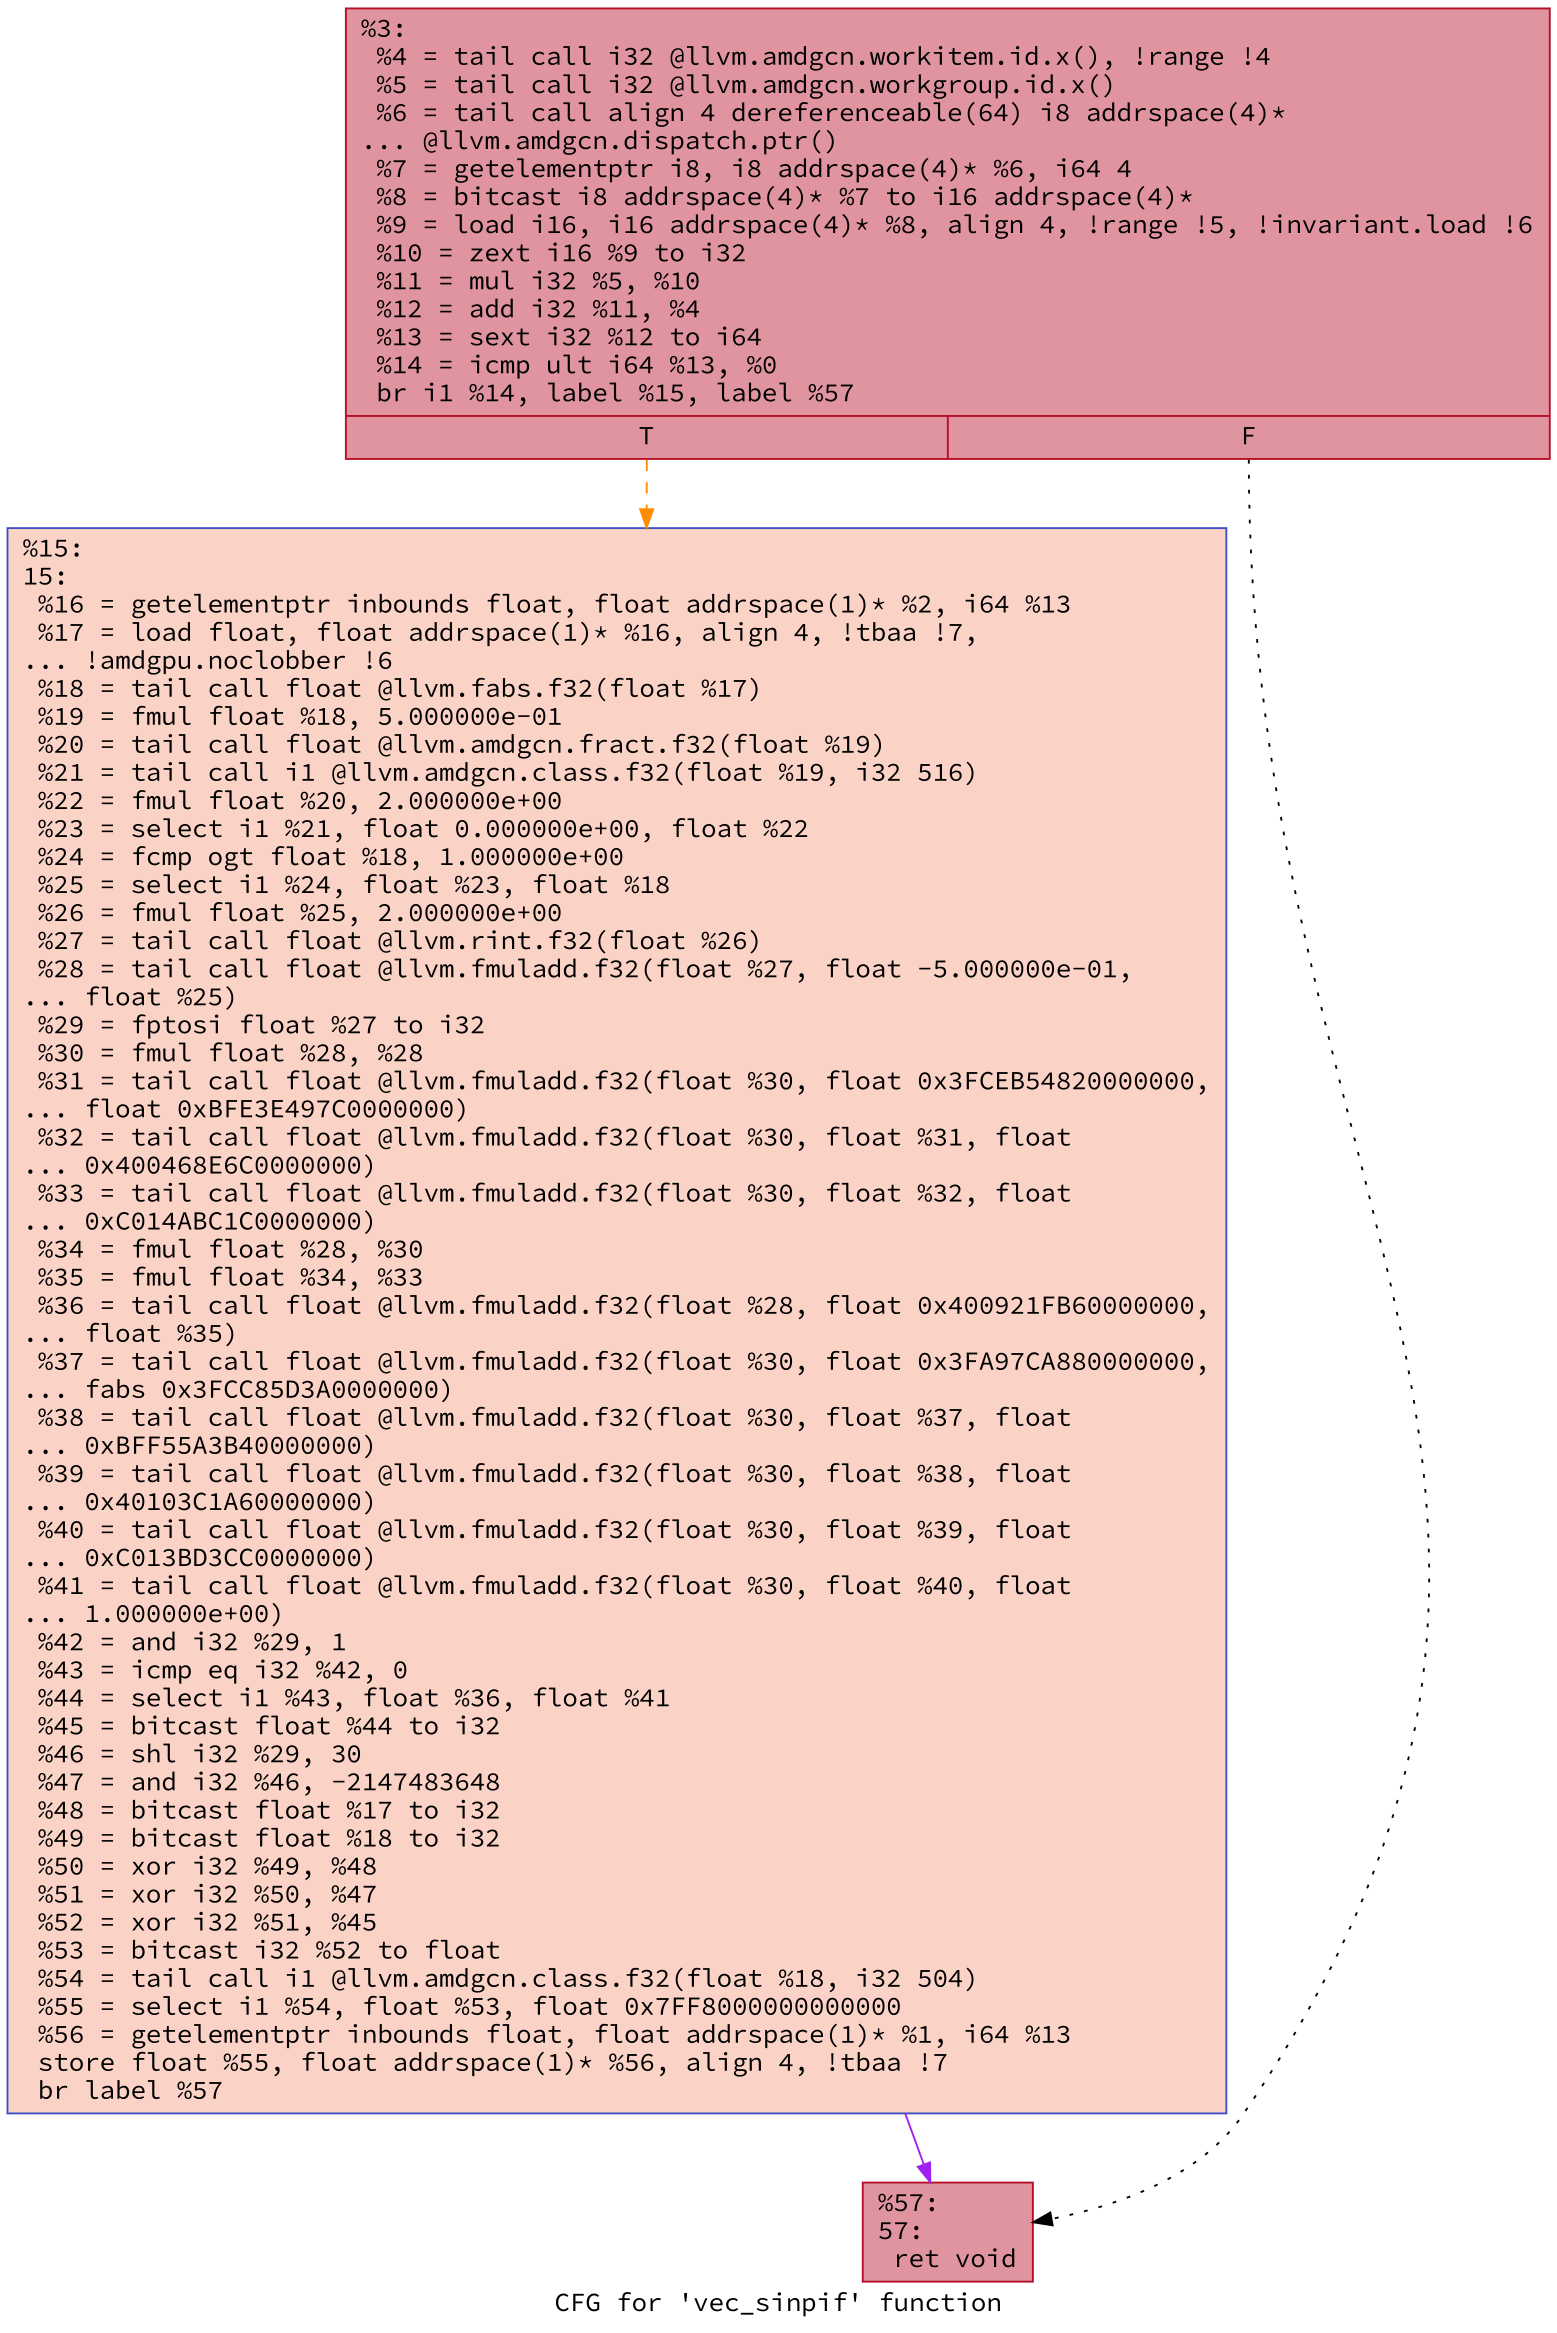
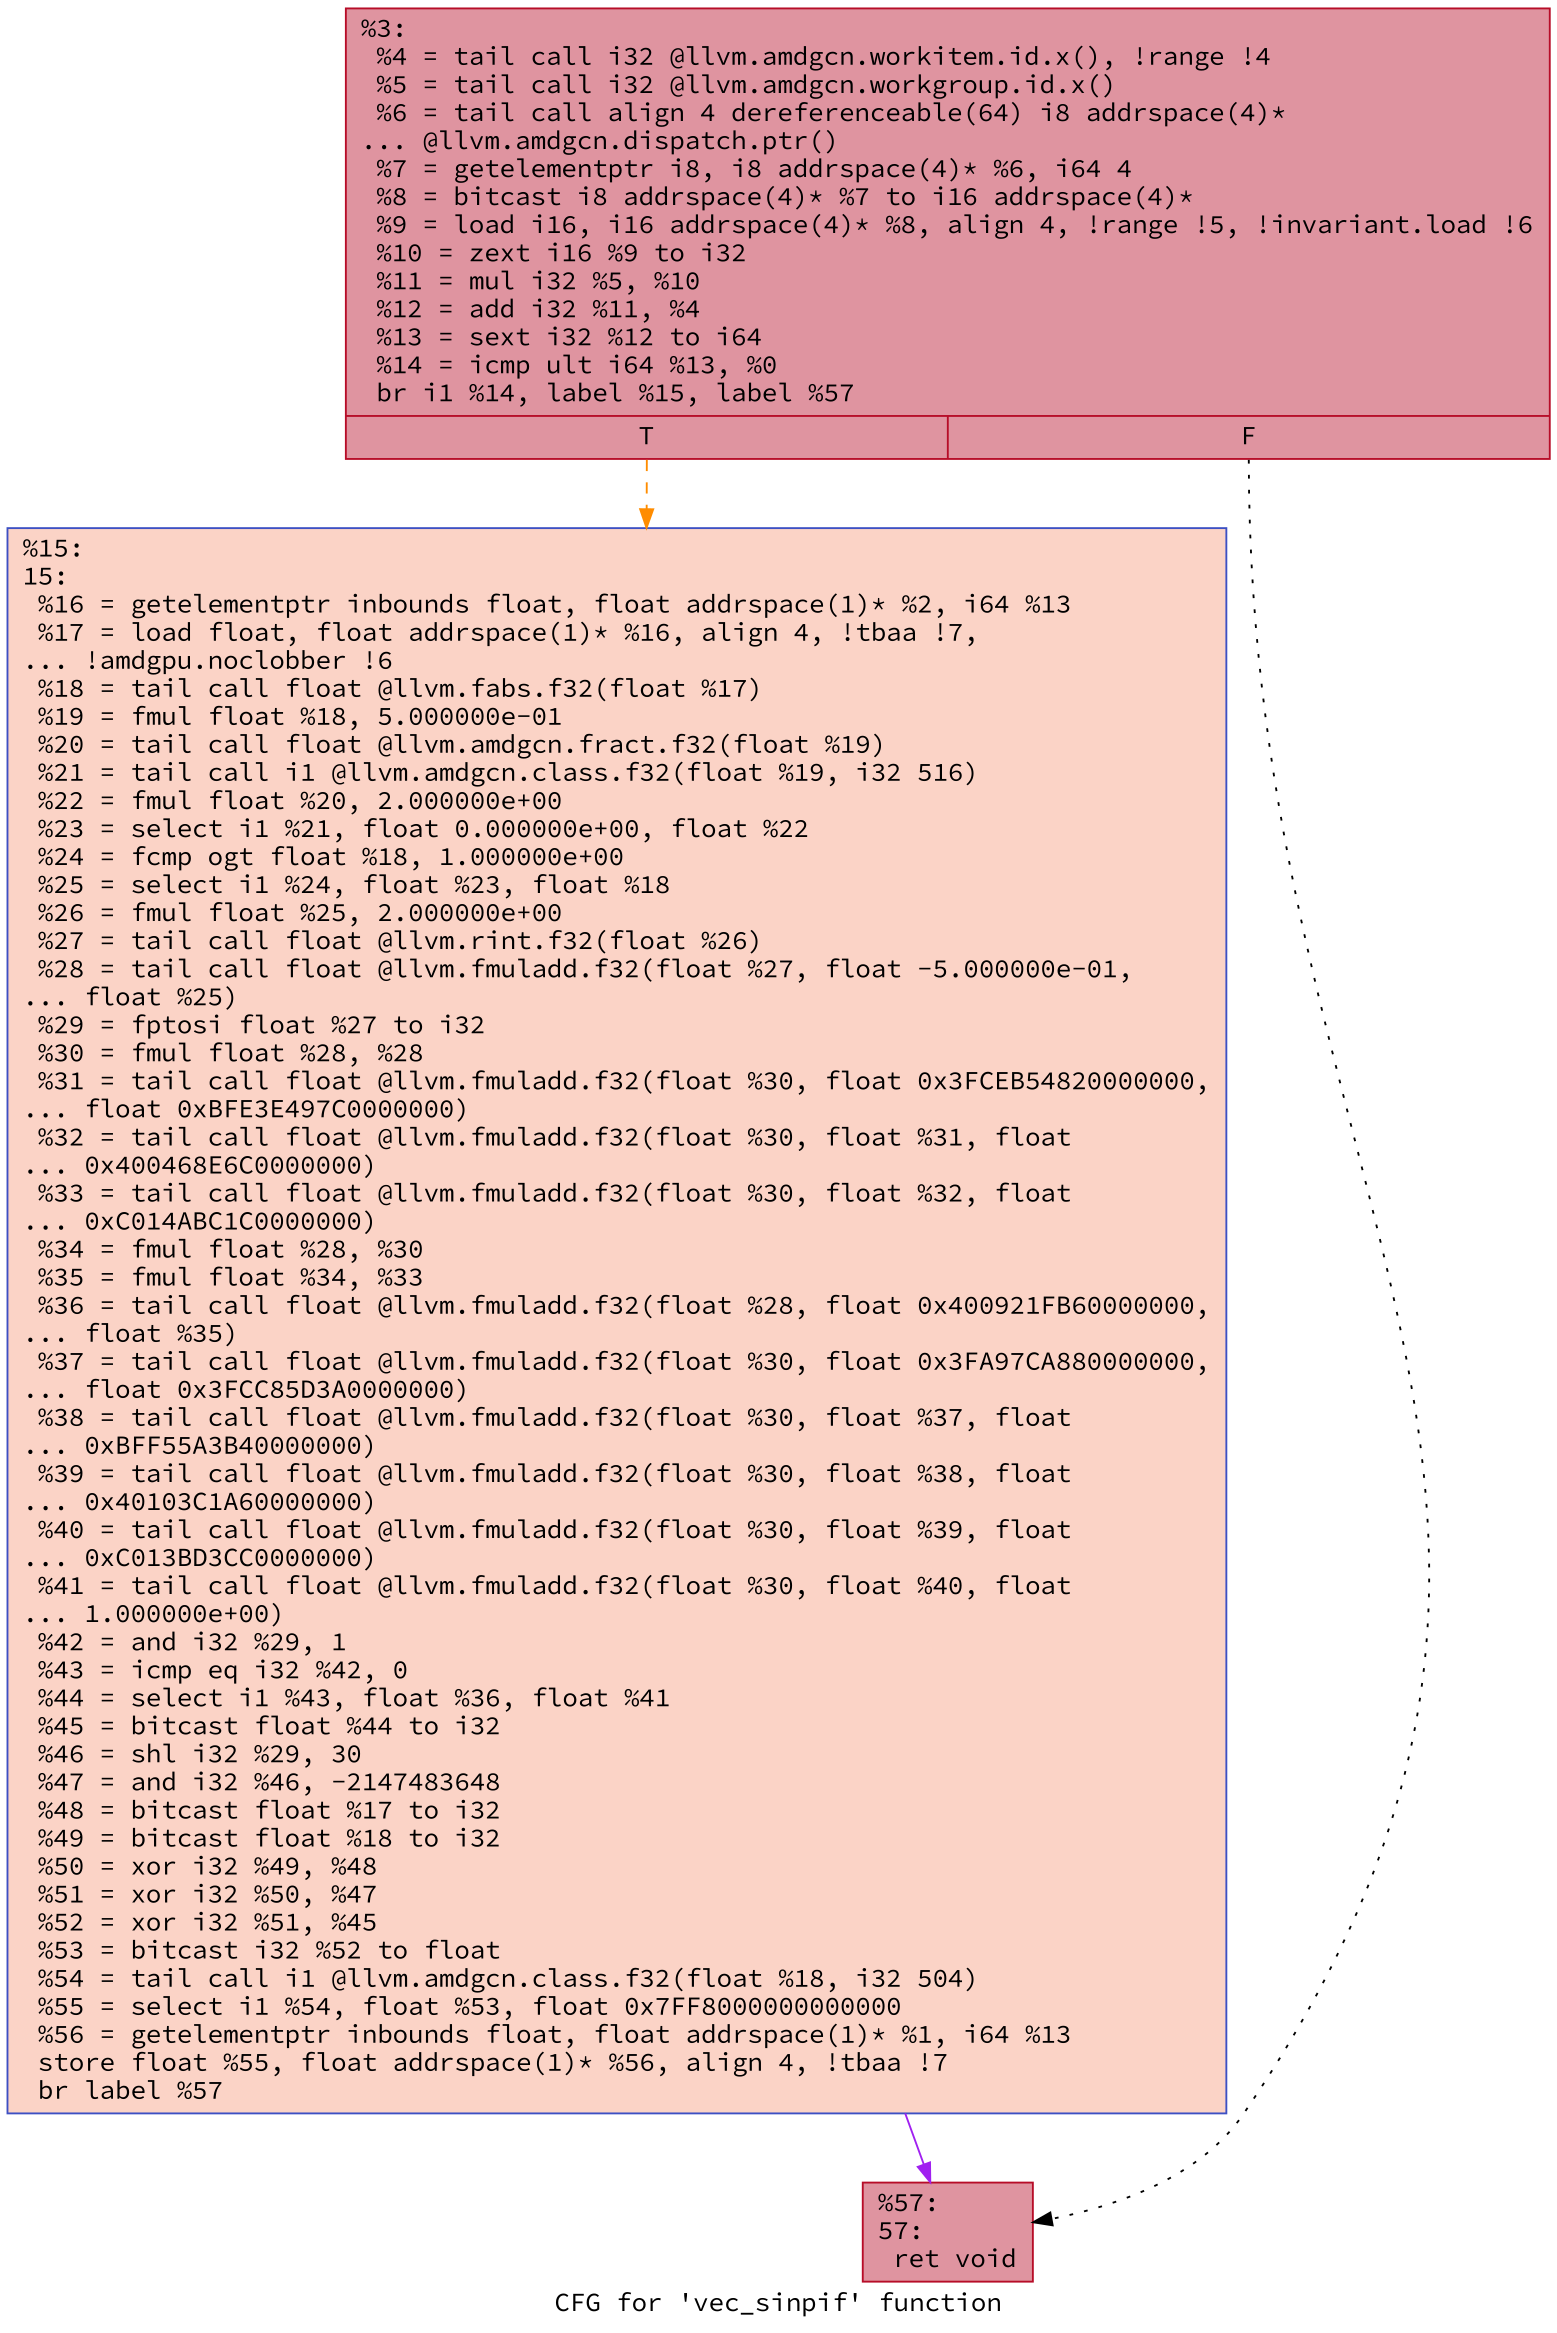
node "%15:": text "... fabs 0x3FCC85D3A0000000)" -> "... float 0x3FCC85D3A0000000)"
